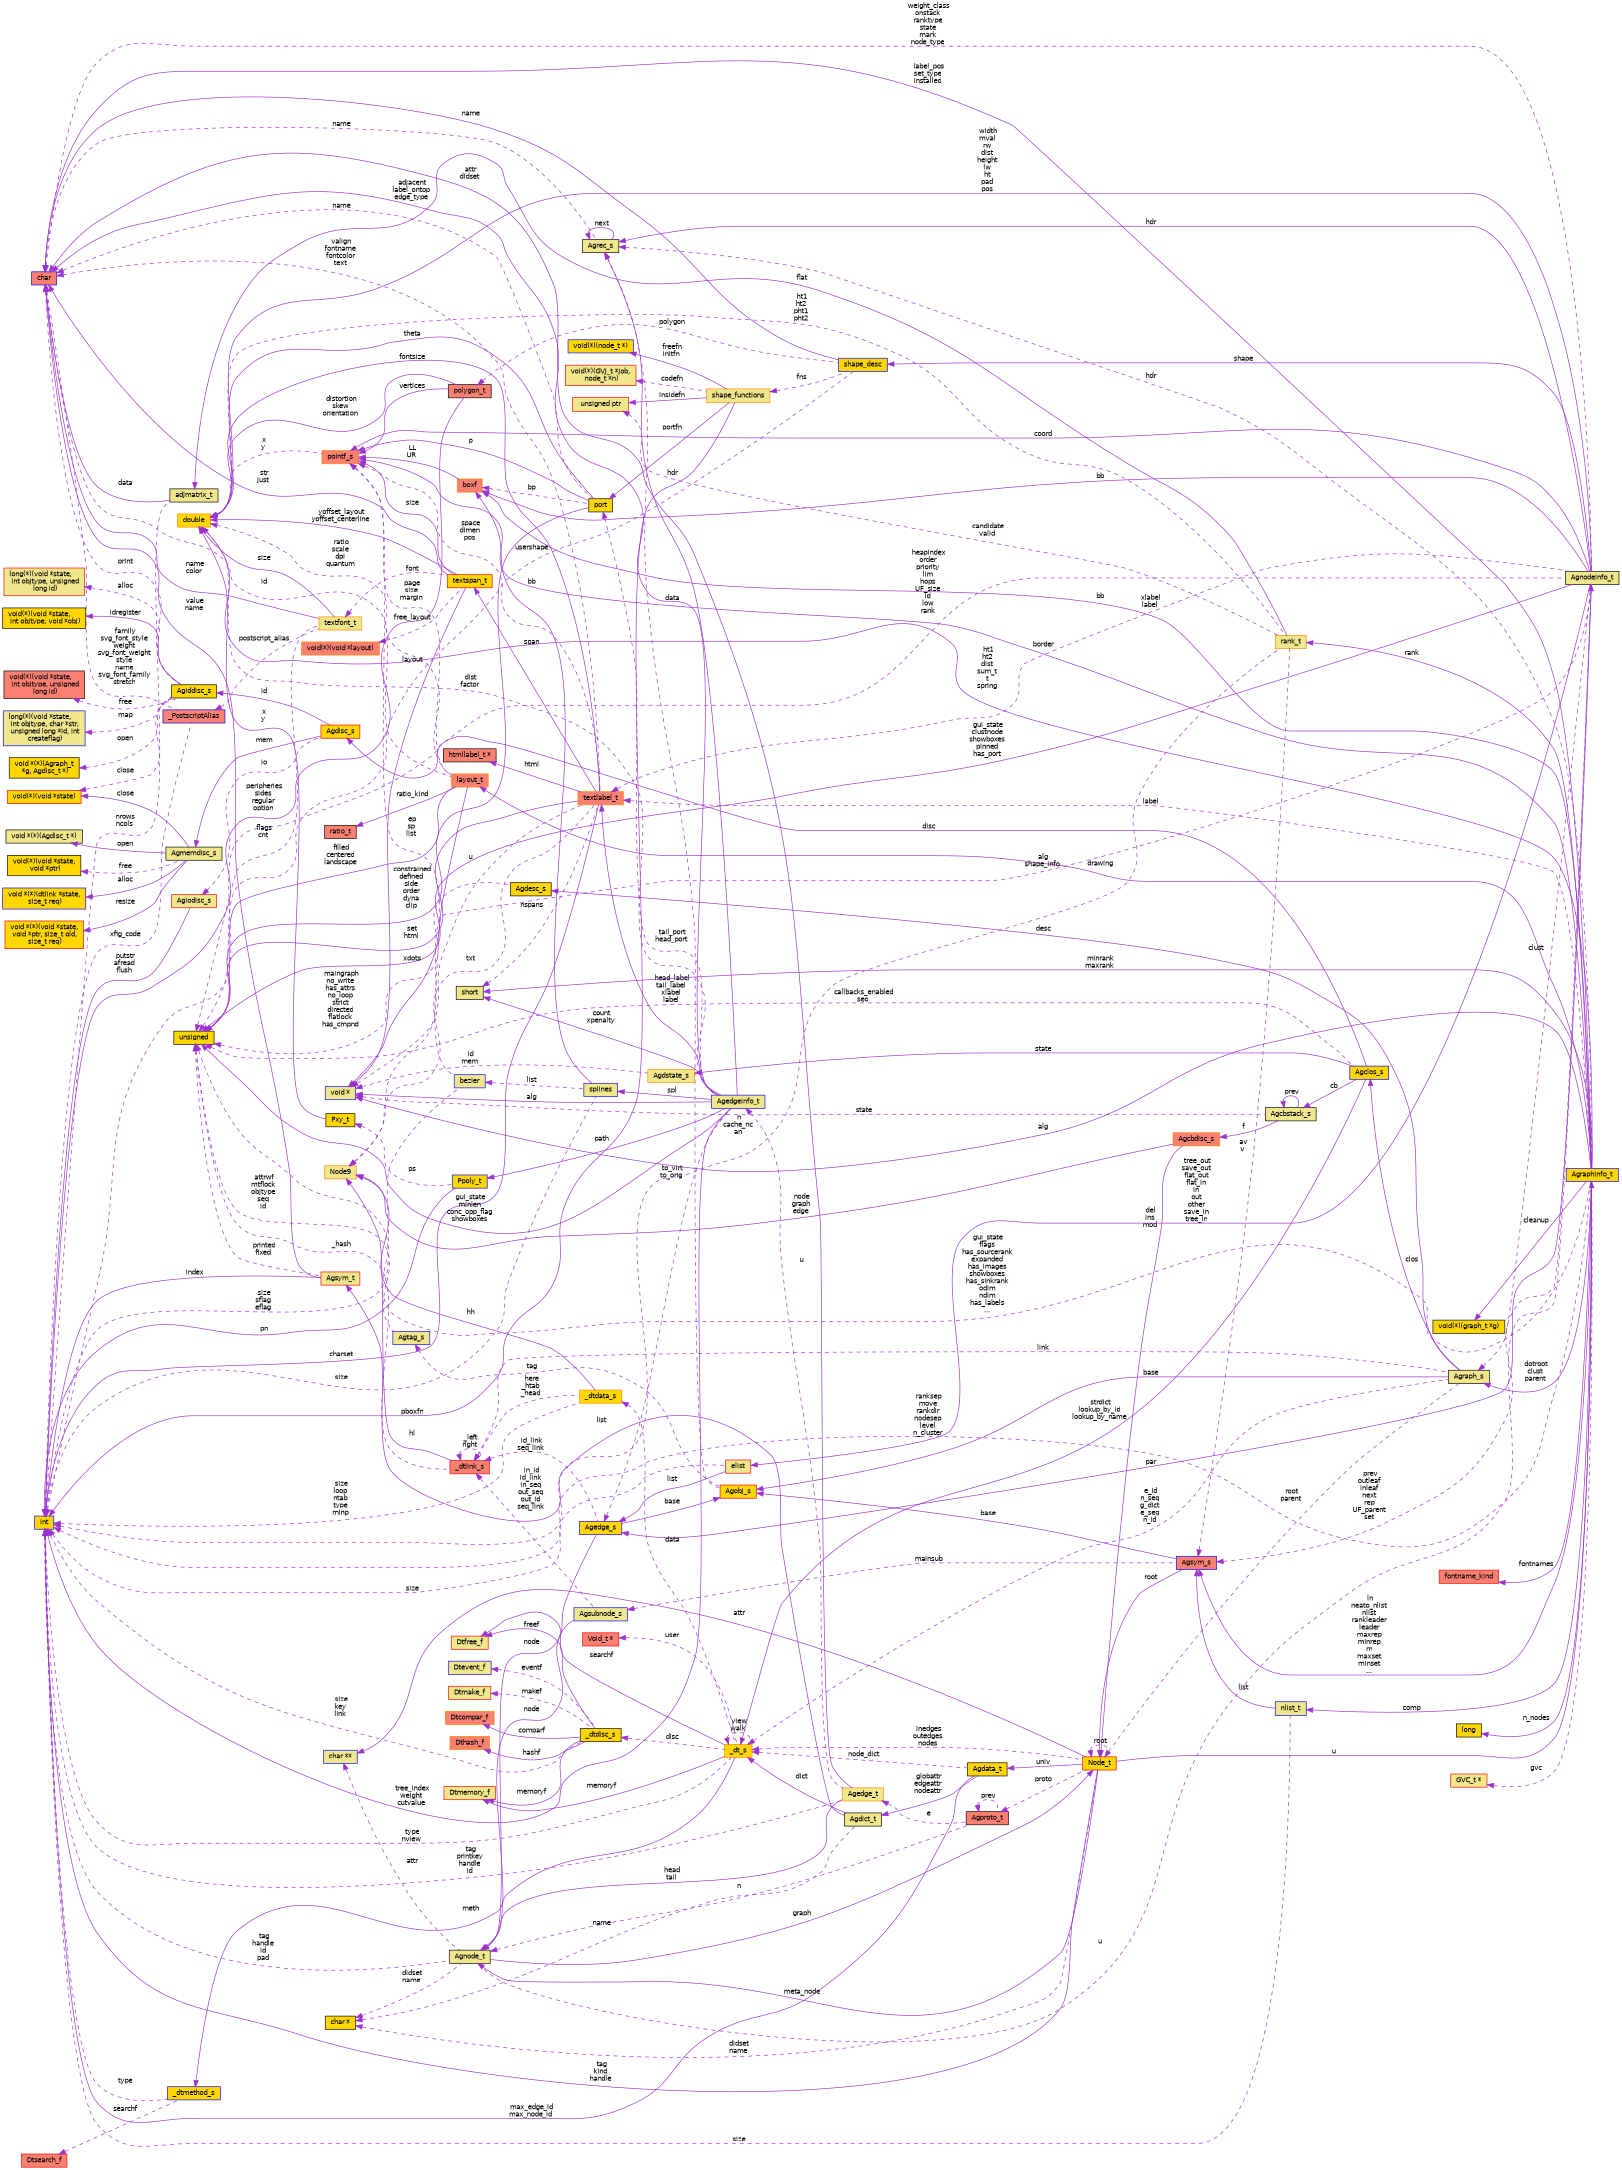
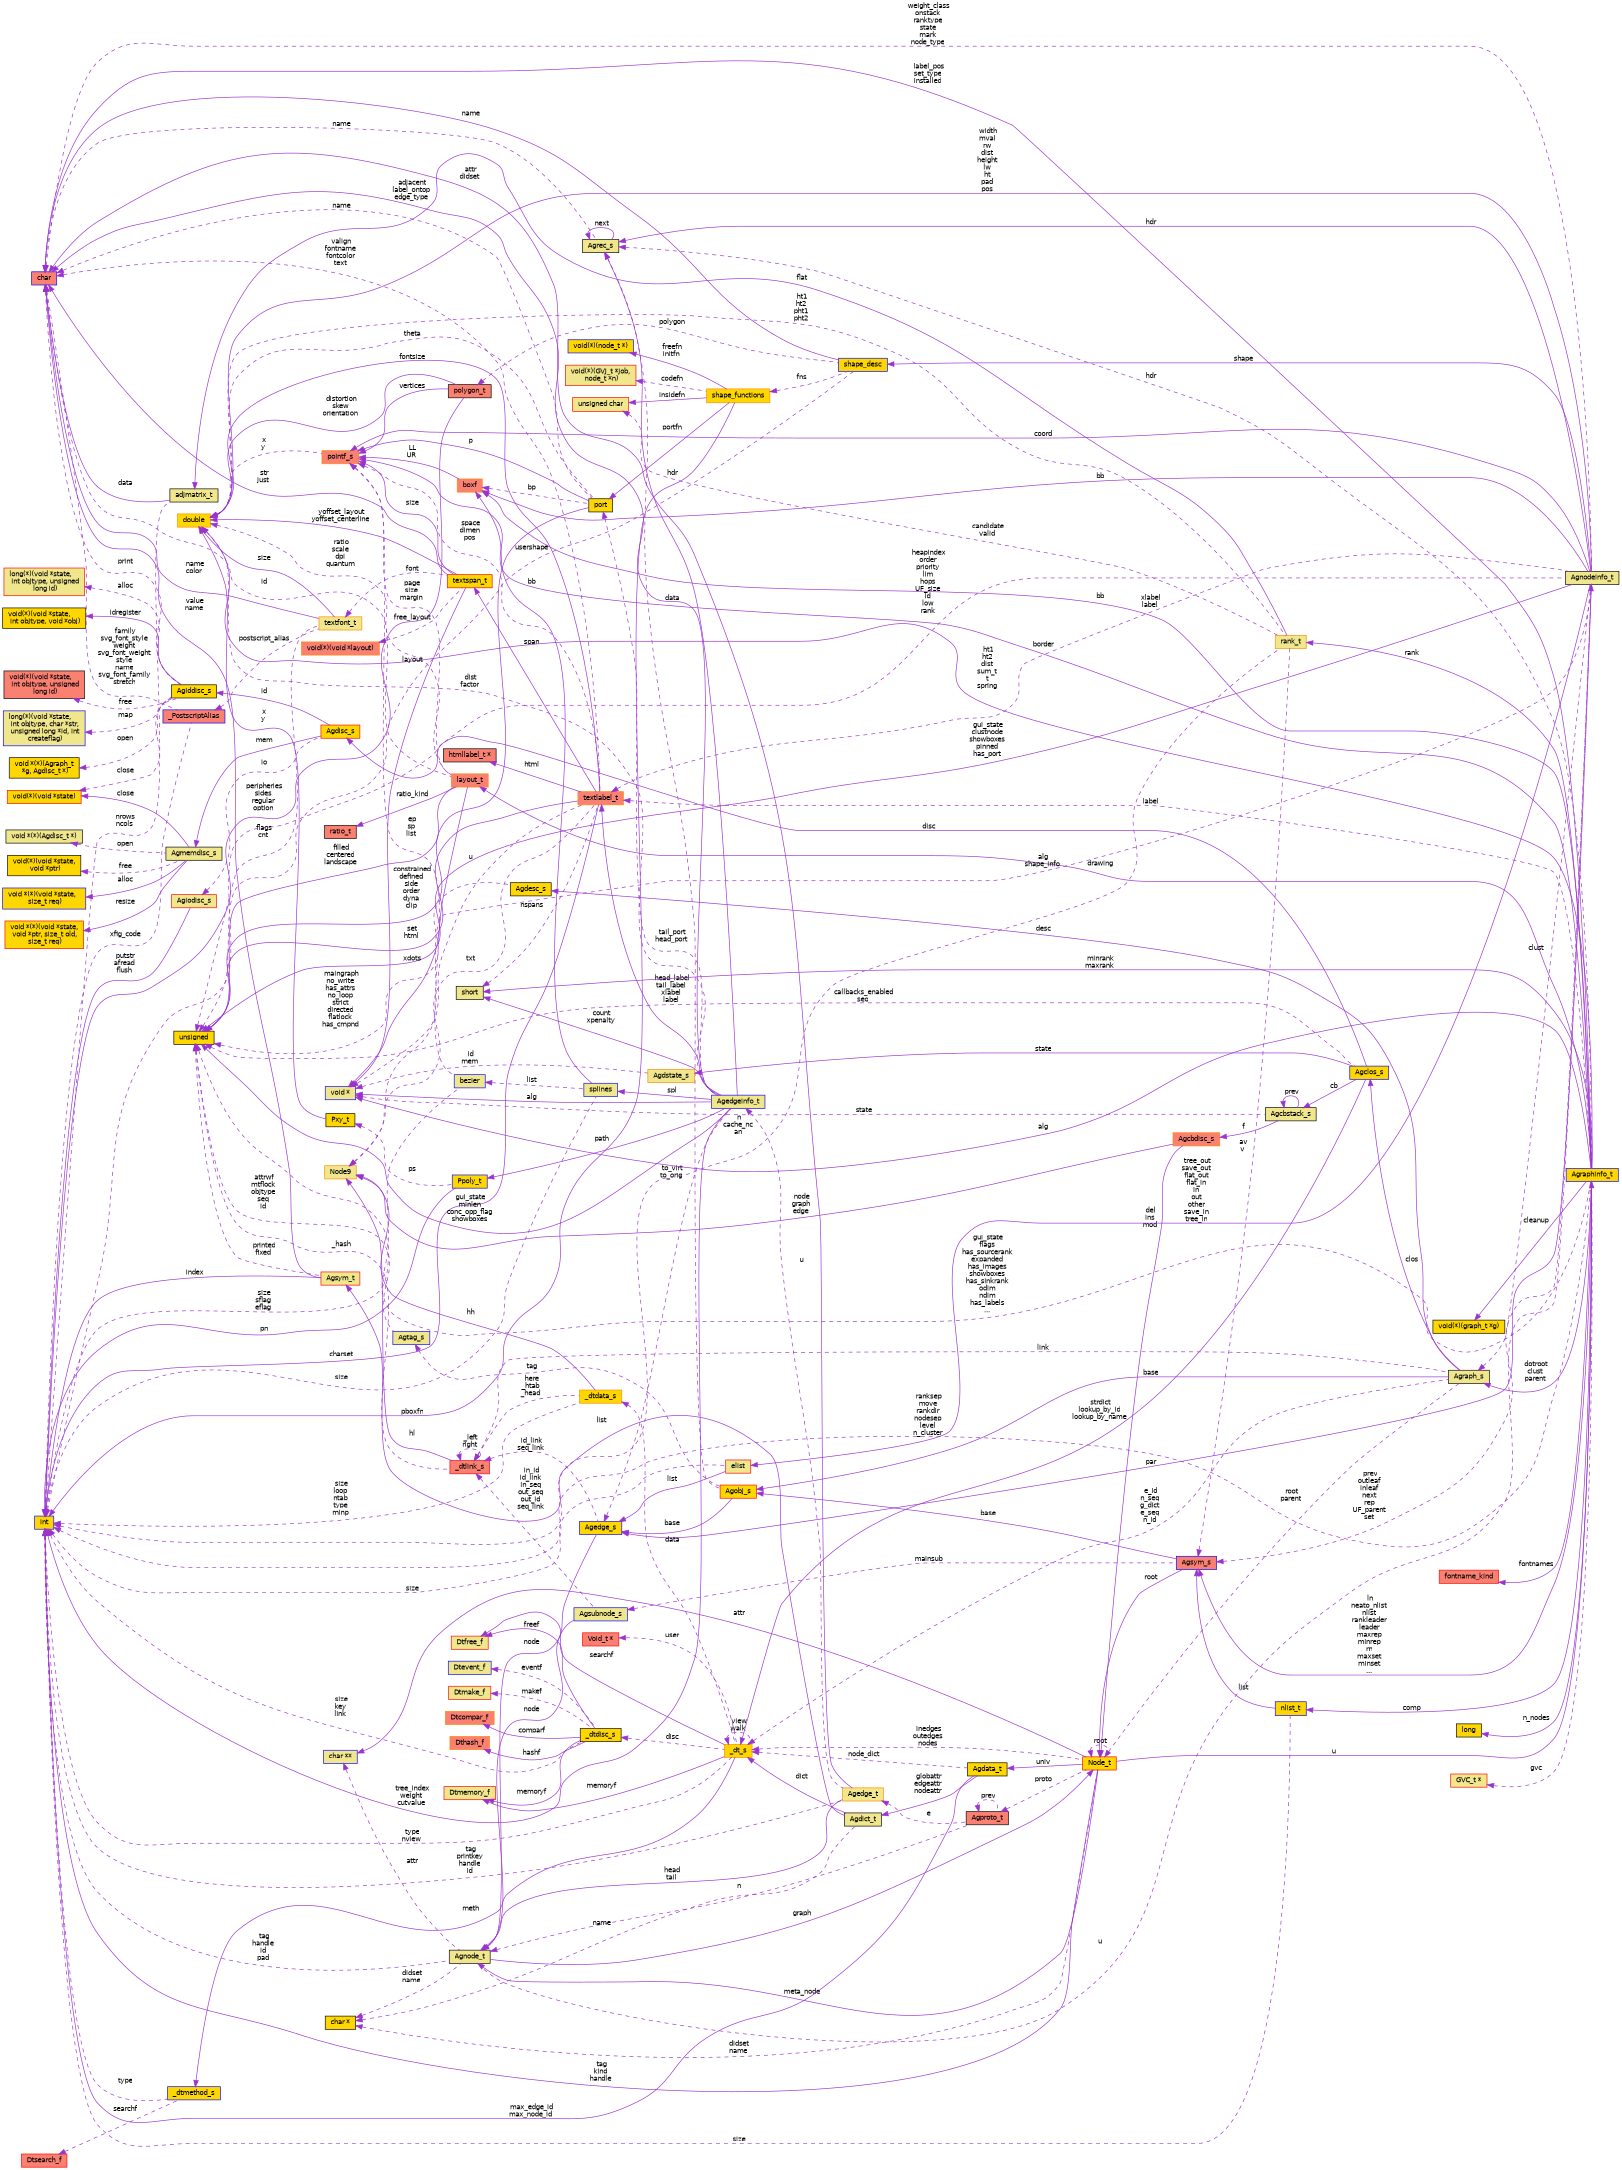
edge "port" -> "double": style solid -> dashed
node "shape_functions": fillcolor khaki -> gold
node "unsigned ptr": label "unsigned ptr" -> "unsigned char"
edge "Agmemdisc_s" -> "void *(*)(Agdisc_t *)": style solid -> dashed
node "void *(*)(dtlink *state, size_t req)": label "void *(*)(dtlink *state, size_t req)" -> "void *(*)(void *state, size_t req)"
edge "Agedge_s" -> "Agobj_s": reversed
node "nlist_t": fillcolor khaki -> gold
